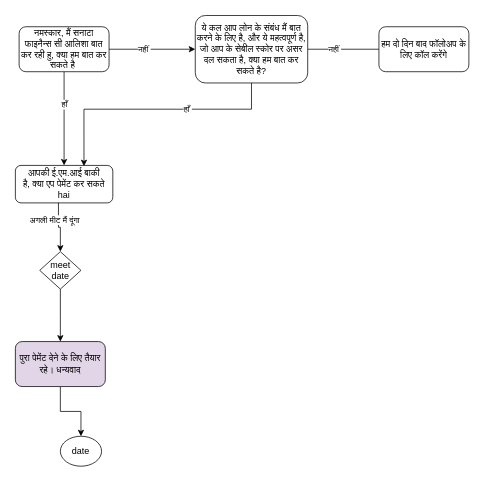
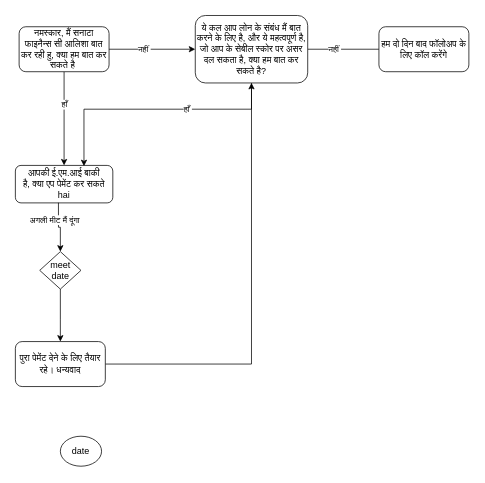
node "पुरा पेमेंट देने के लिए तैयार रहे। धन्यवाद": fillcolor #e1d5e7 -> #ffffff
edge "पुरा पेमेंट देने के लिए तैयार रहे। धन्यवाद" -> "date": now "पुरा पेमेंट देने के लिए तैयार रहे। धन्यवाद" -> "ये कल आप लोन के संबंध मैं बात करने के लिए है, और ये महत्वपूर्ण है, जो आप के सेबील स्कोर पर असर दल सकता है, क्या हम बात कर सकते है?"
